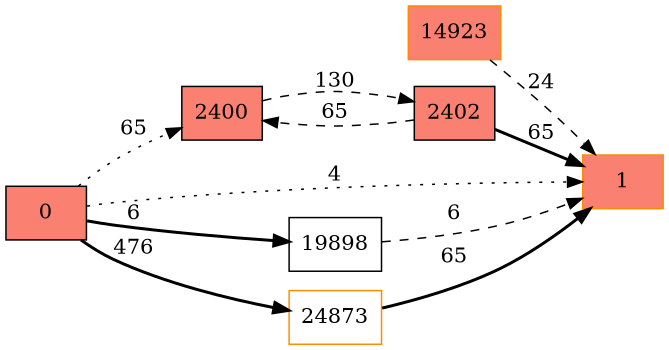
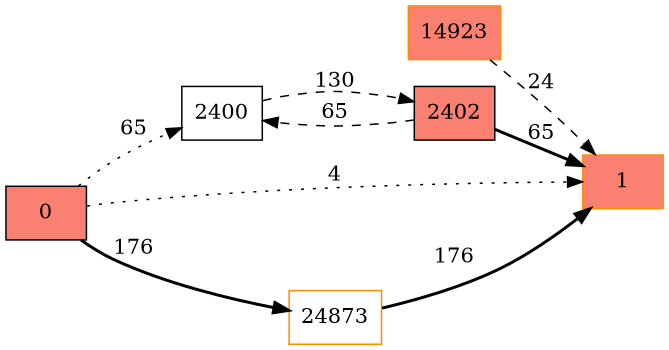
node "2400": fillcolor salmon -> white
node "19898": removed
edge "0" -> "24873": label "476" -> "176"
edge "24873" -> "1": label "65" -> "176"
